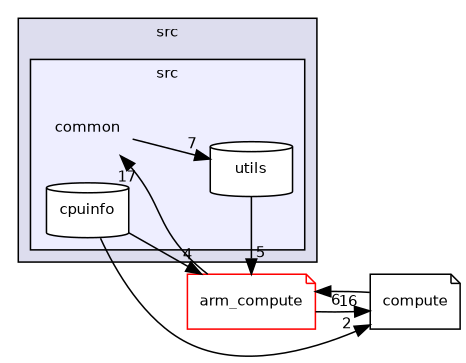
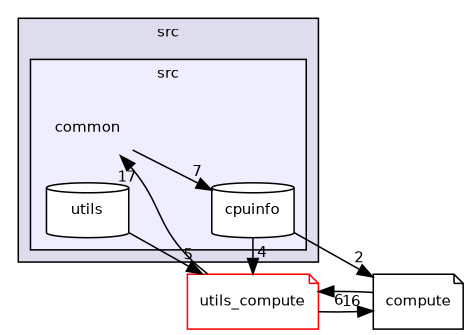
edge "common" -> "utils": now "common" -> "cpuinfo"
node "arm_compute": label "arm_compute" -> "utils_compute"
